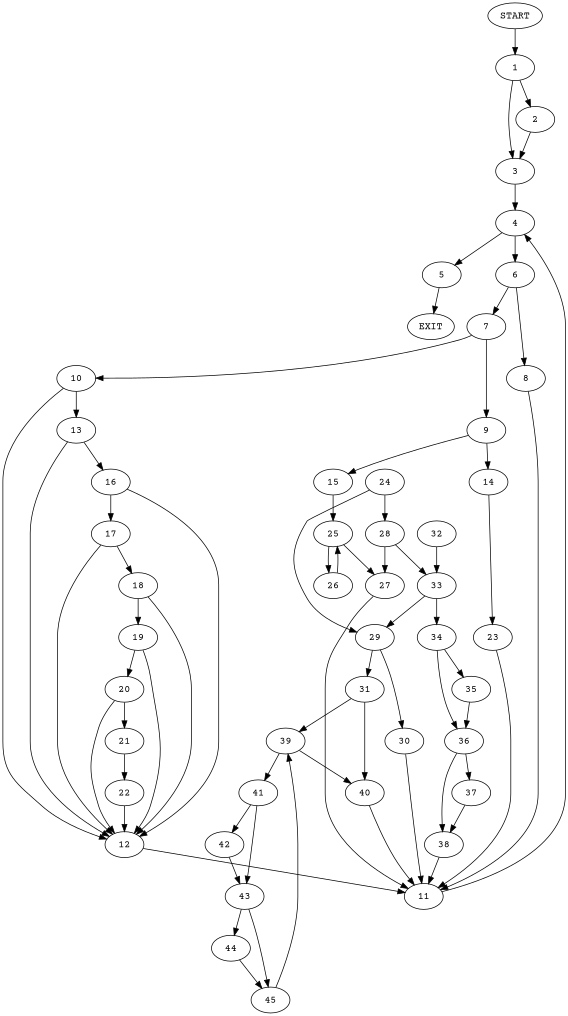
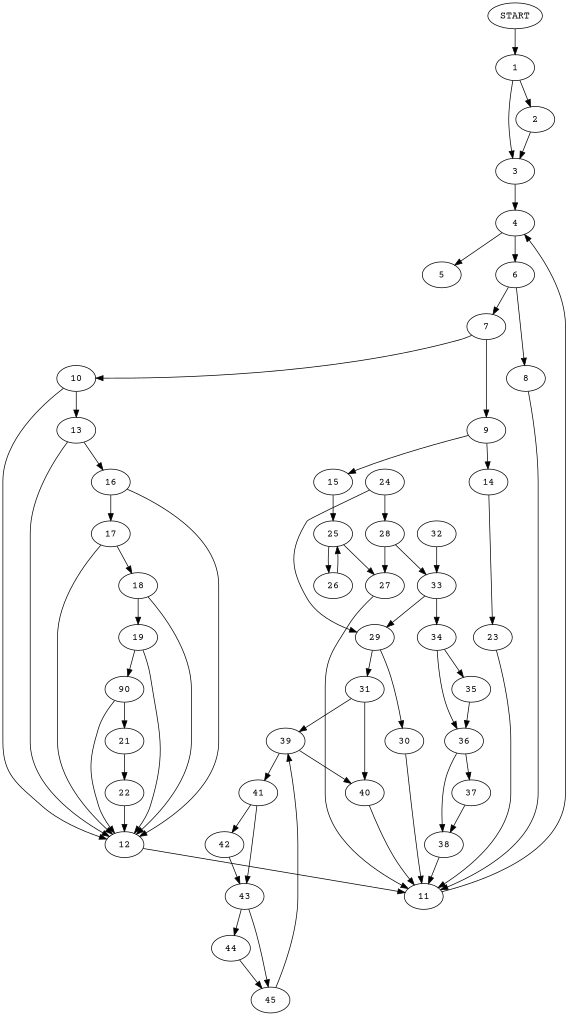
node "EXIT": removed
node "20": label "20" -> "90"
